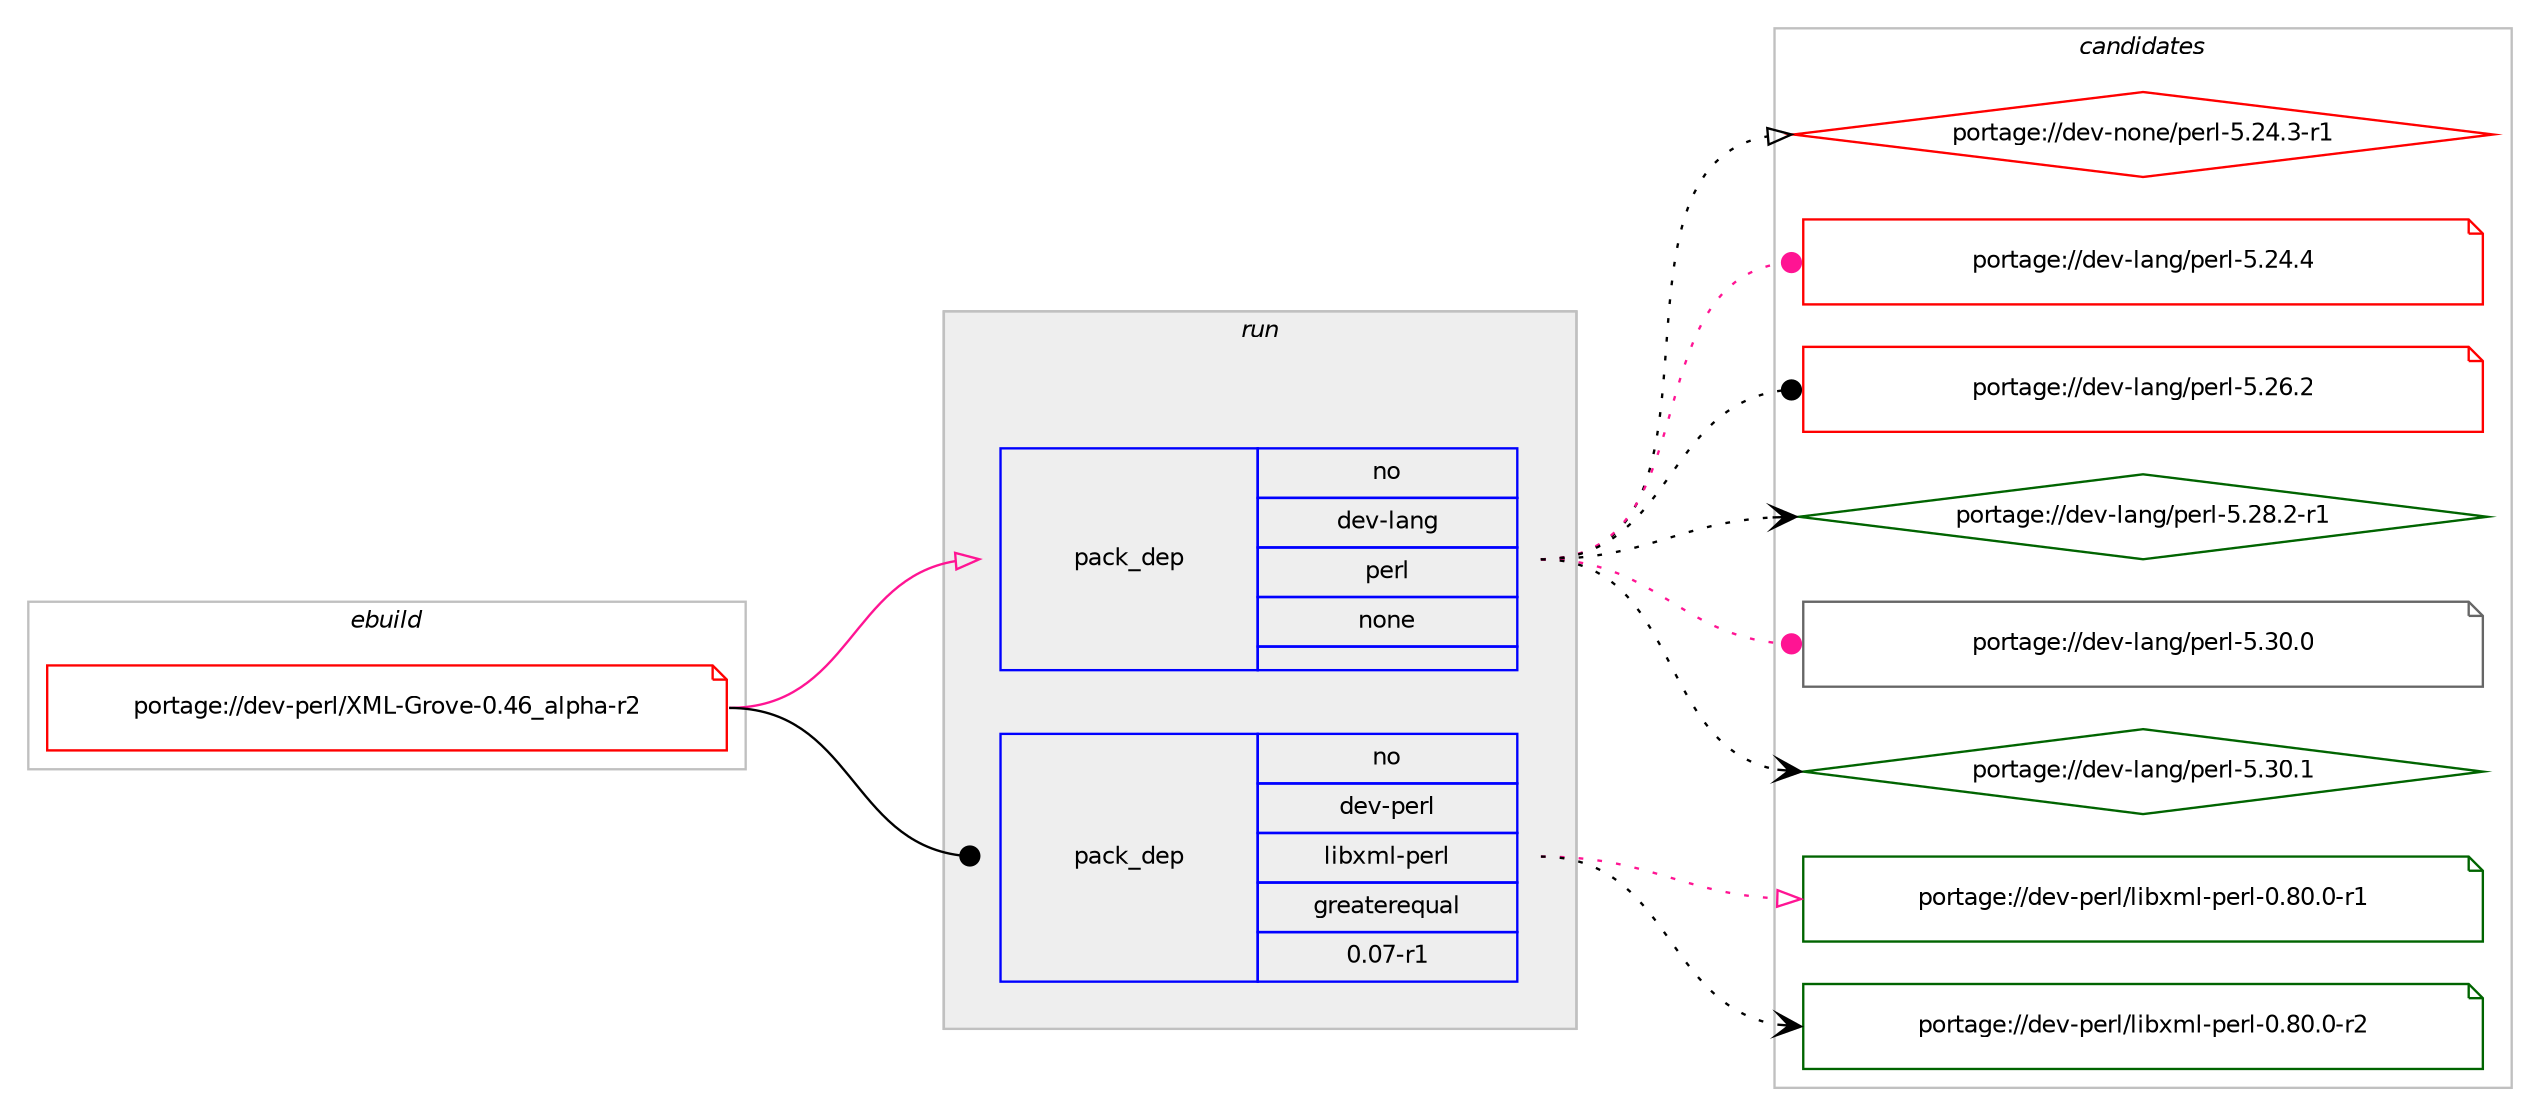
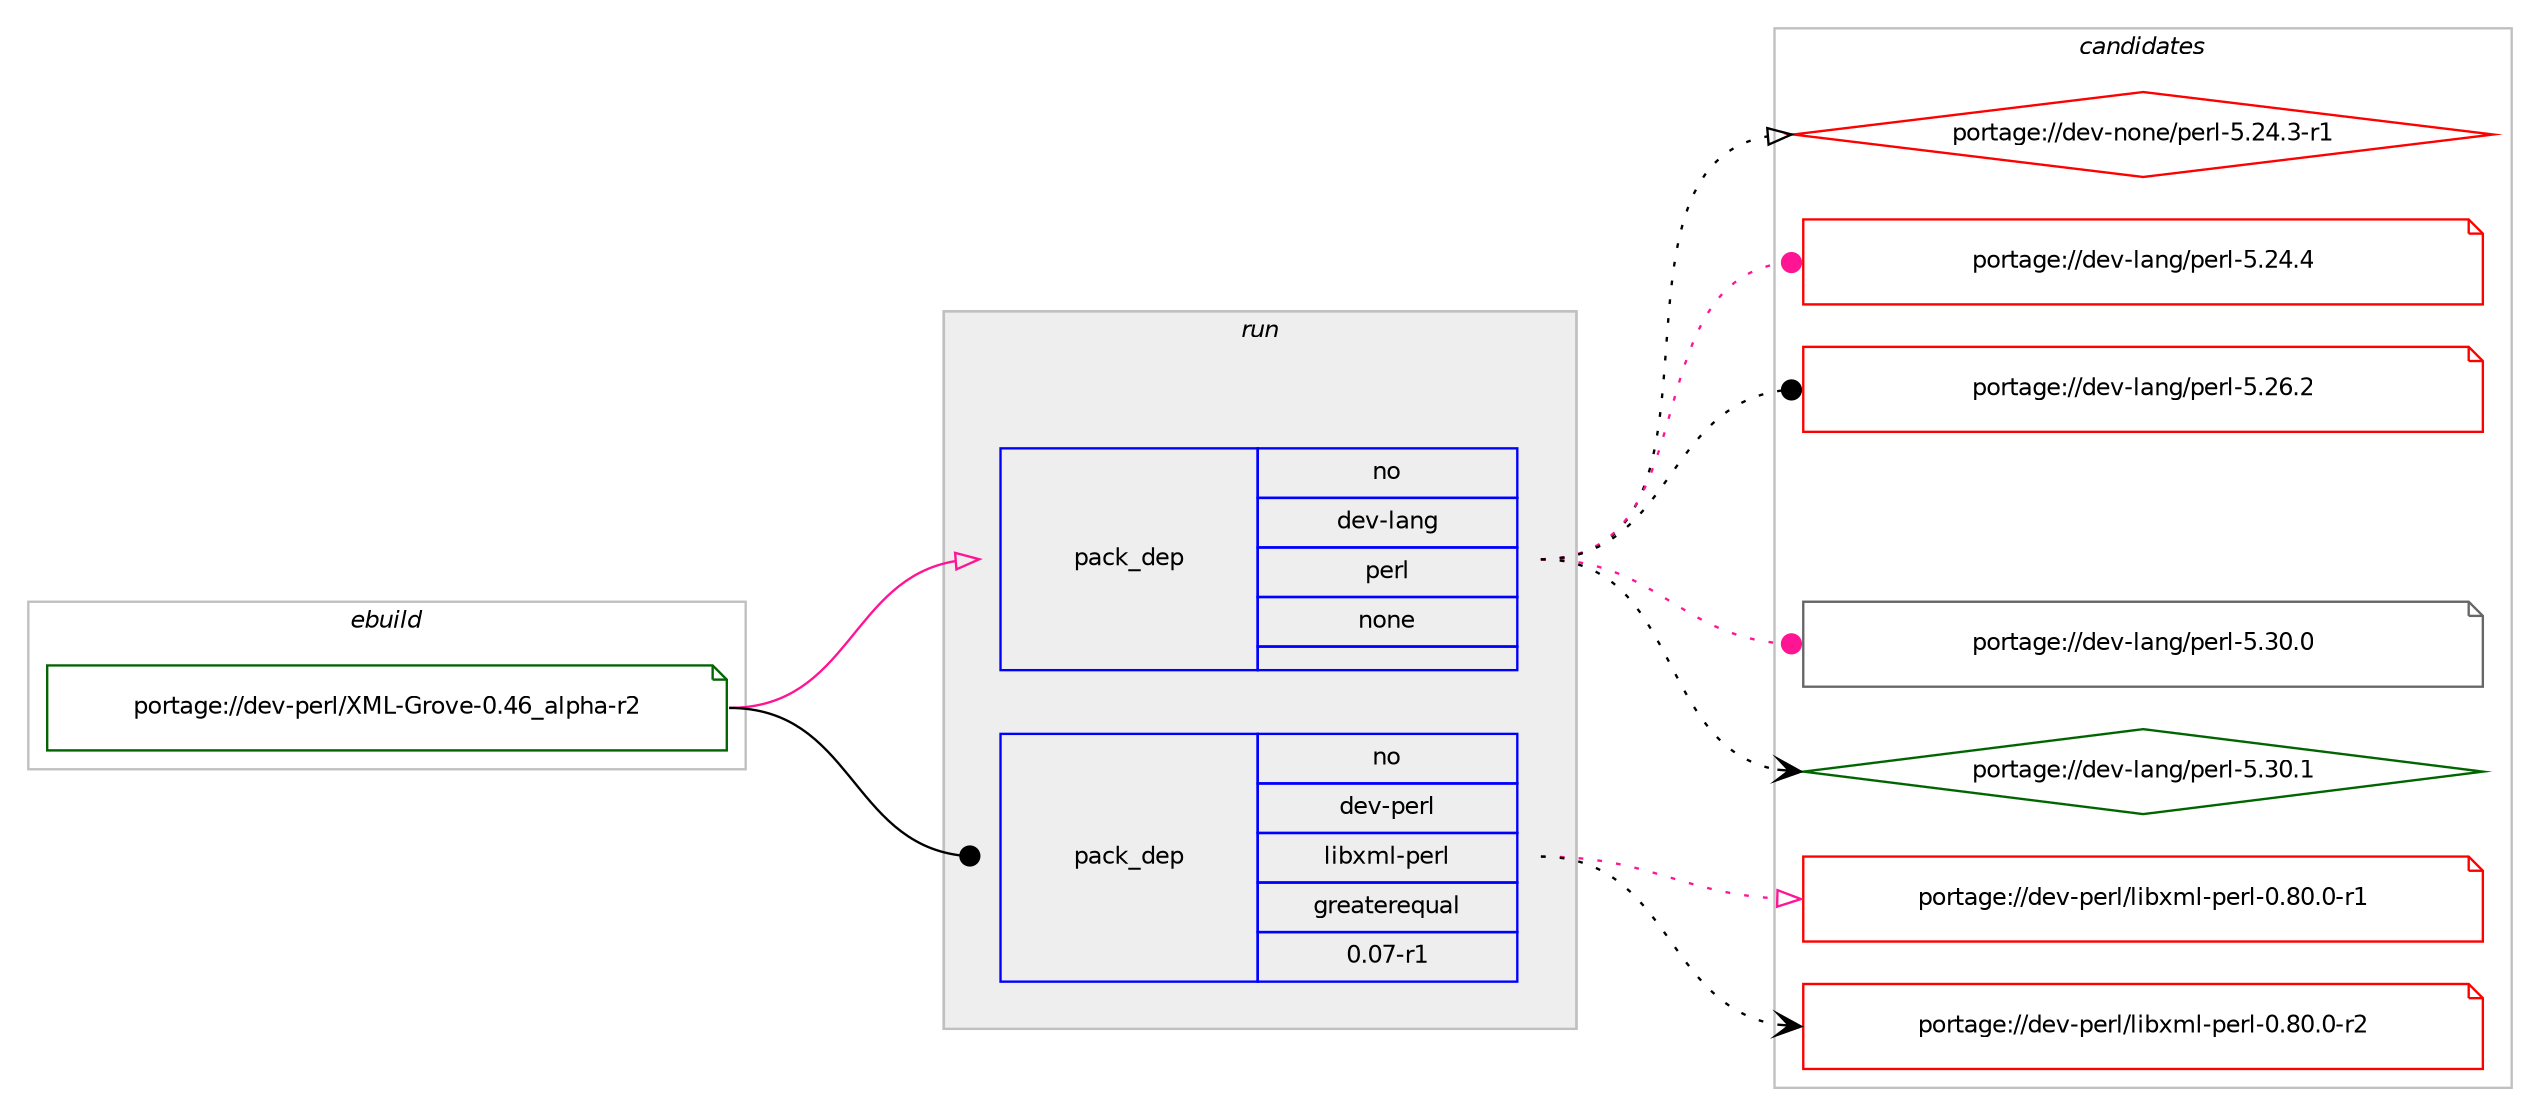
node "portage://dev-lang/perl-5.28.2-r1": removed
node "portage://dev-perl/XML-Grove-0.46_alpha-r2": color red -> darkgreen
node "portage://dev-perl/libxml-perl-0.80.0-r1": color darkgreen -> red
node "portage://dev-perl/libxml-perl-0.80.0-r2": color darkgreen -> red
